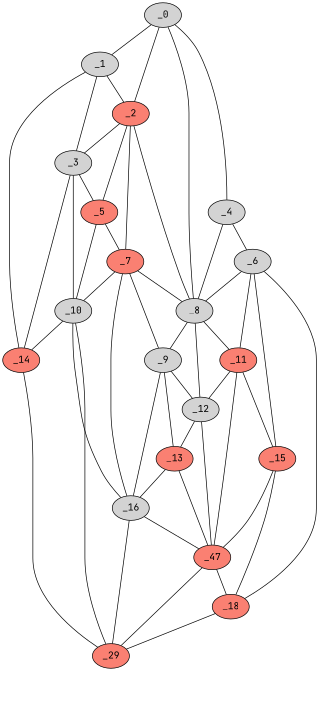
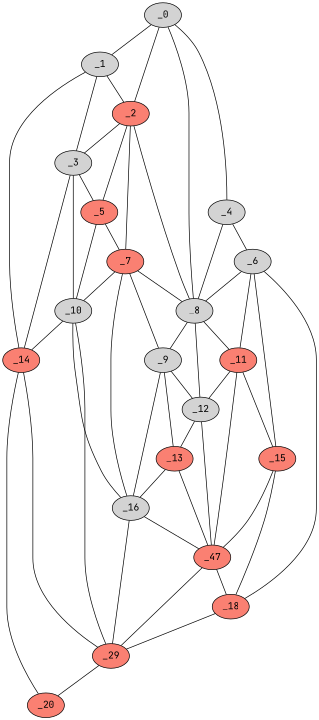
node "_20": added
